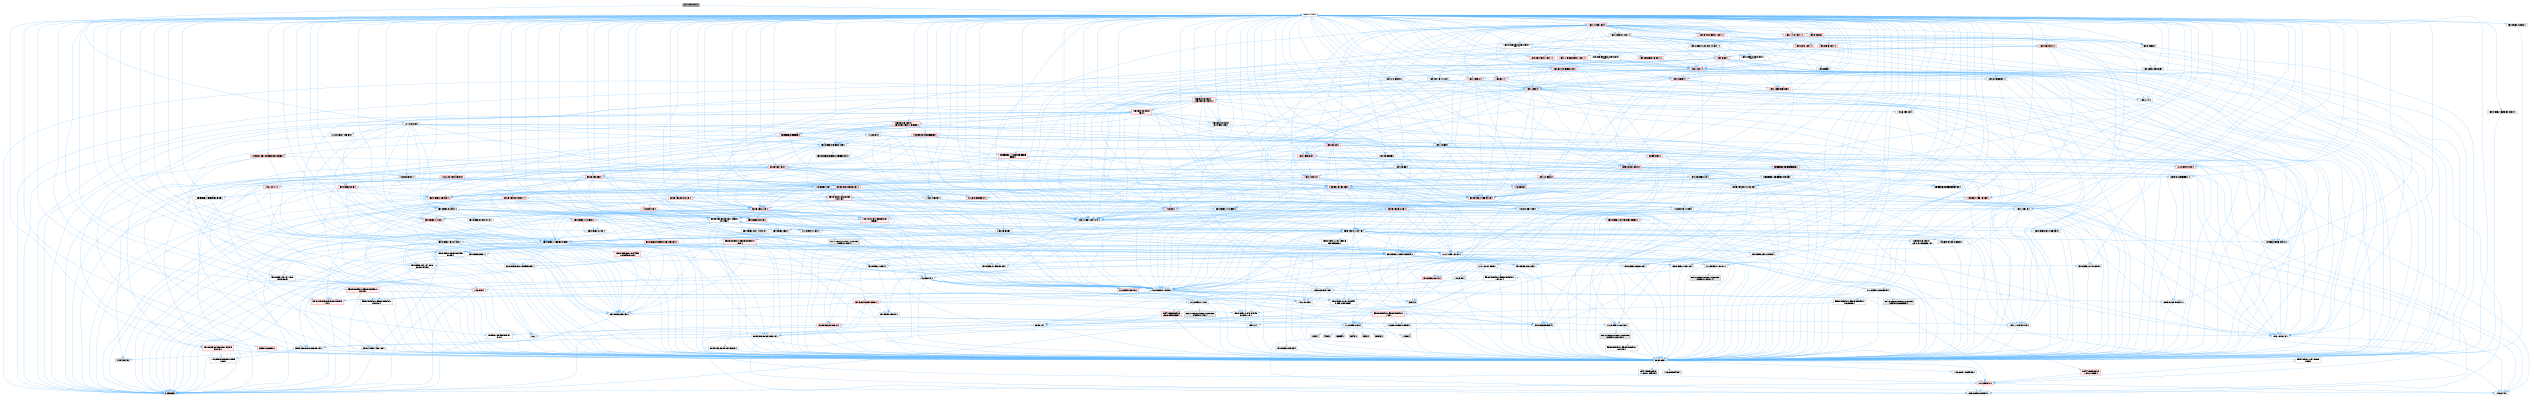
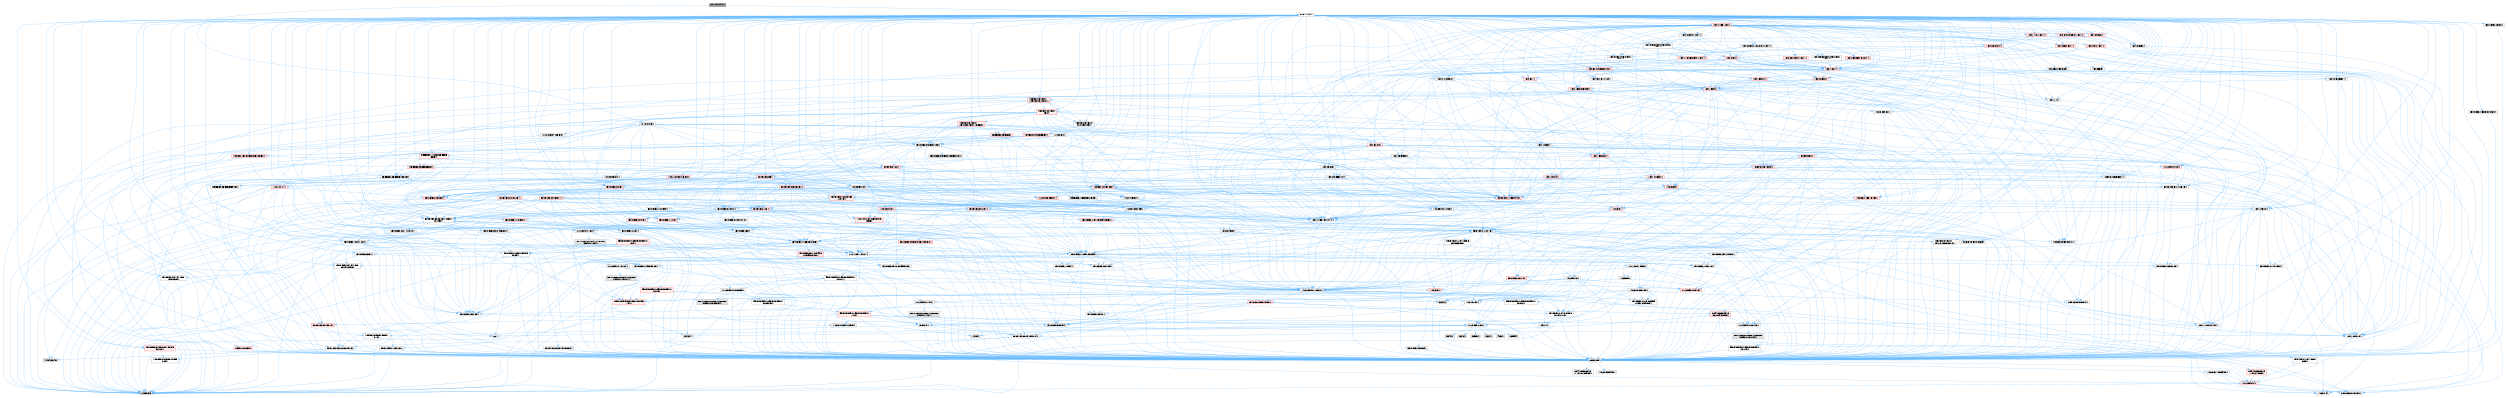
node "string.h": added
